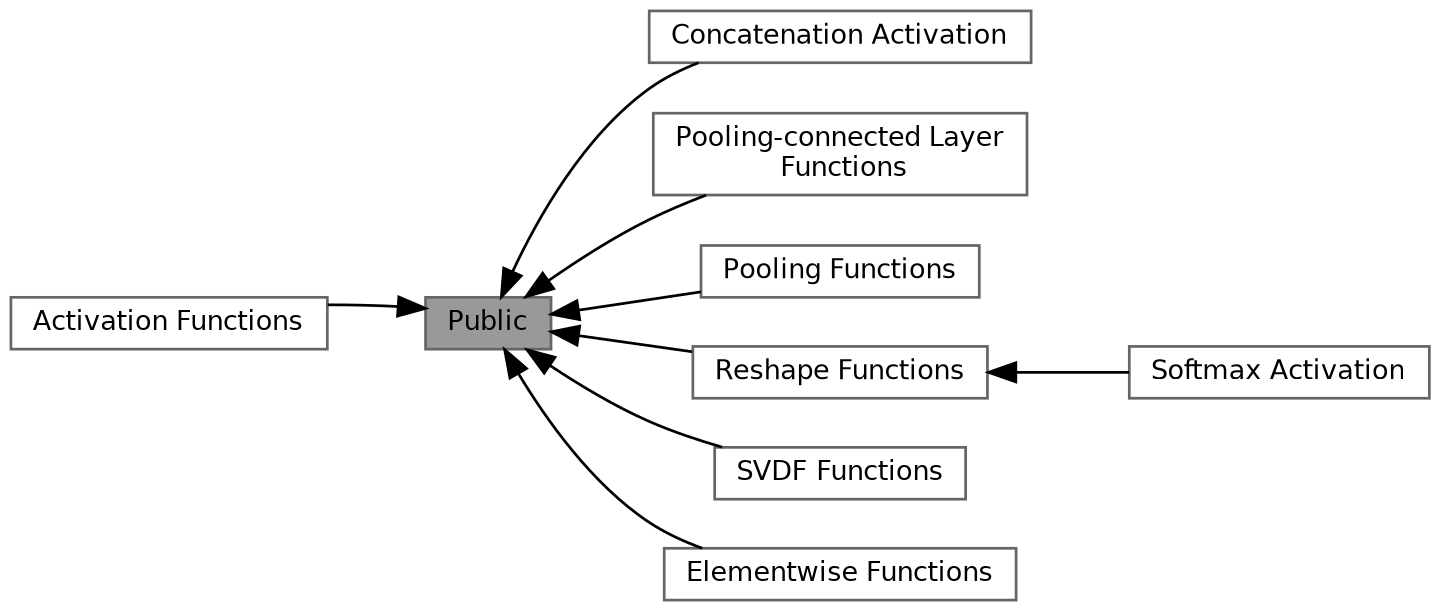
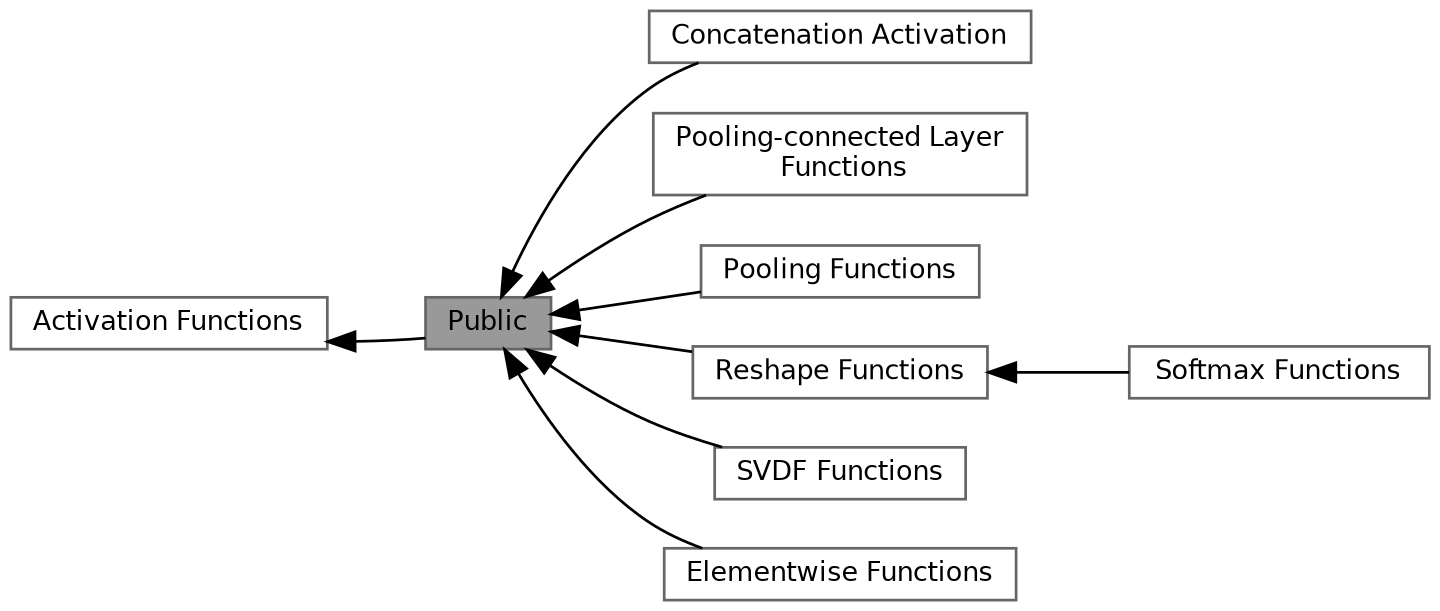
edge "Activation Functions" -> "Public": reversed
node "Softmax Activation": label "Softmax Activation" -> "Softmax Functions"
